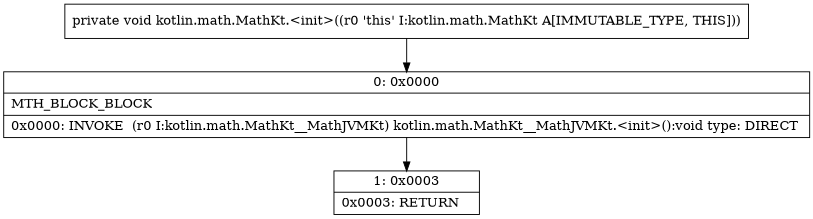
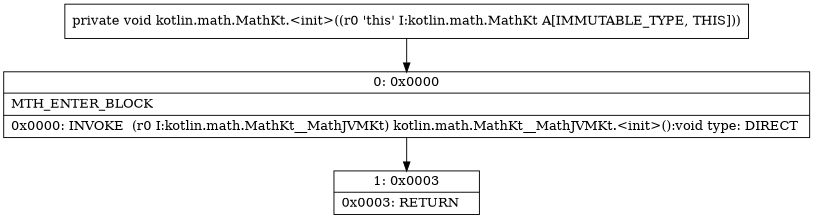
node "0: 0x0000": text "MTH_BLOCK_BLOCK" -> "MTH_ENTER_BLOCK"
